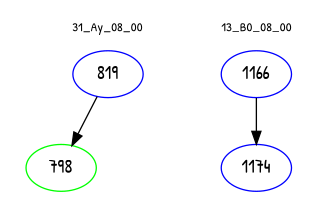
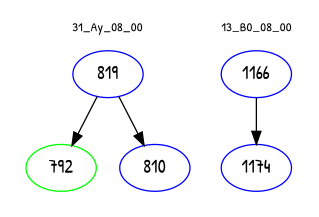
node "798": label "798" -> "792"
node "810": added
